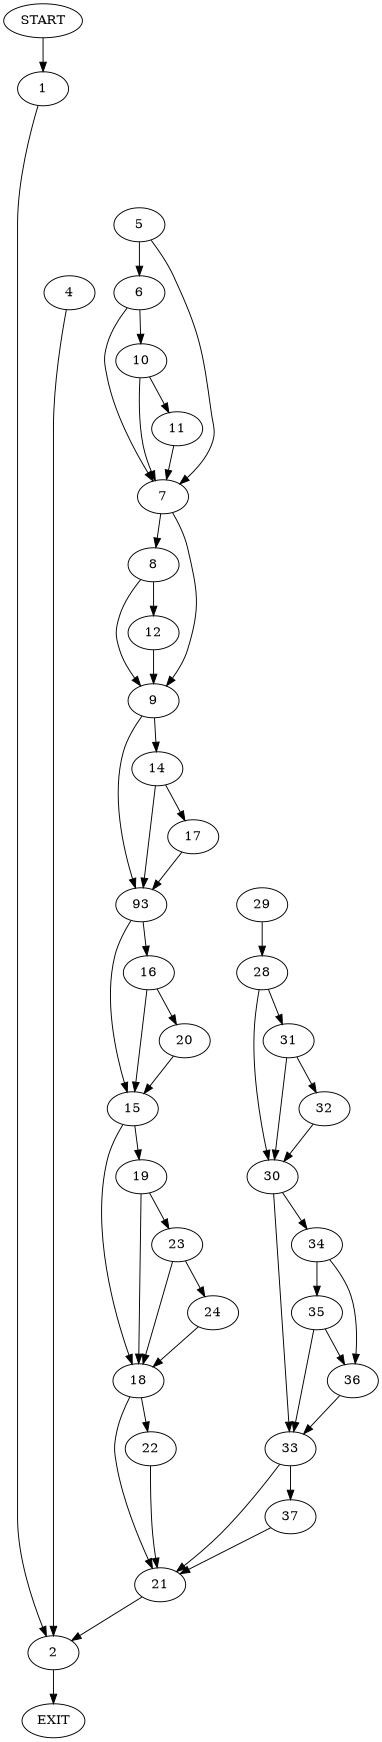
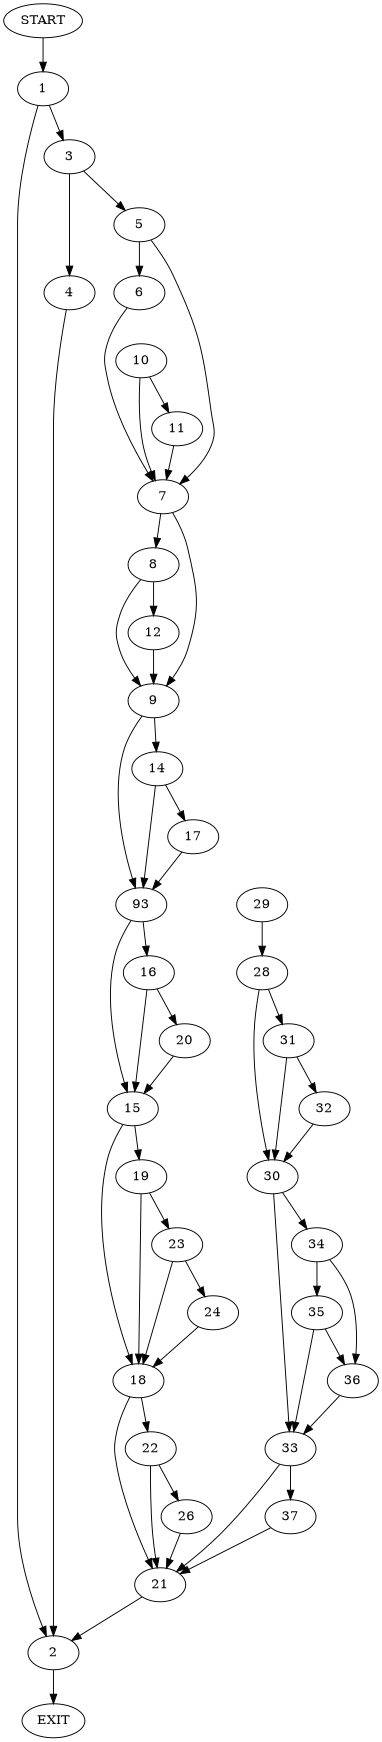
node "3": added
edge "6" -> "10": removed
node "26": added
